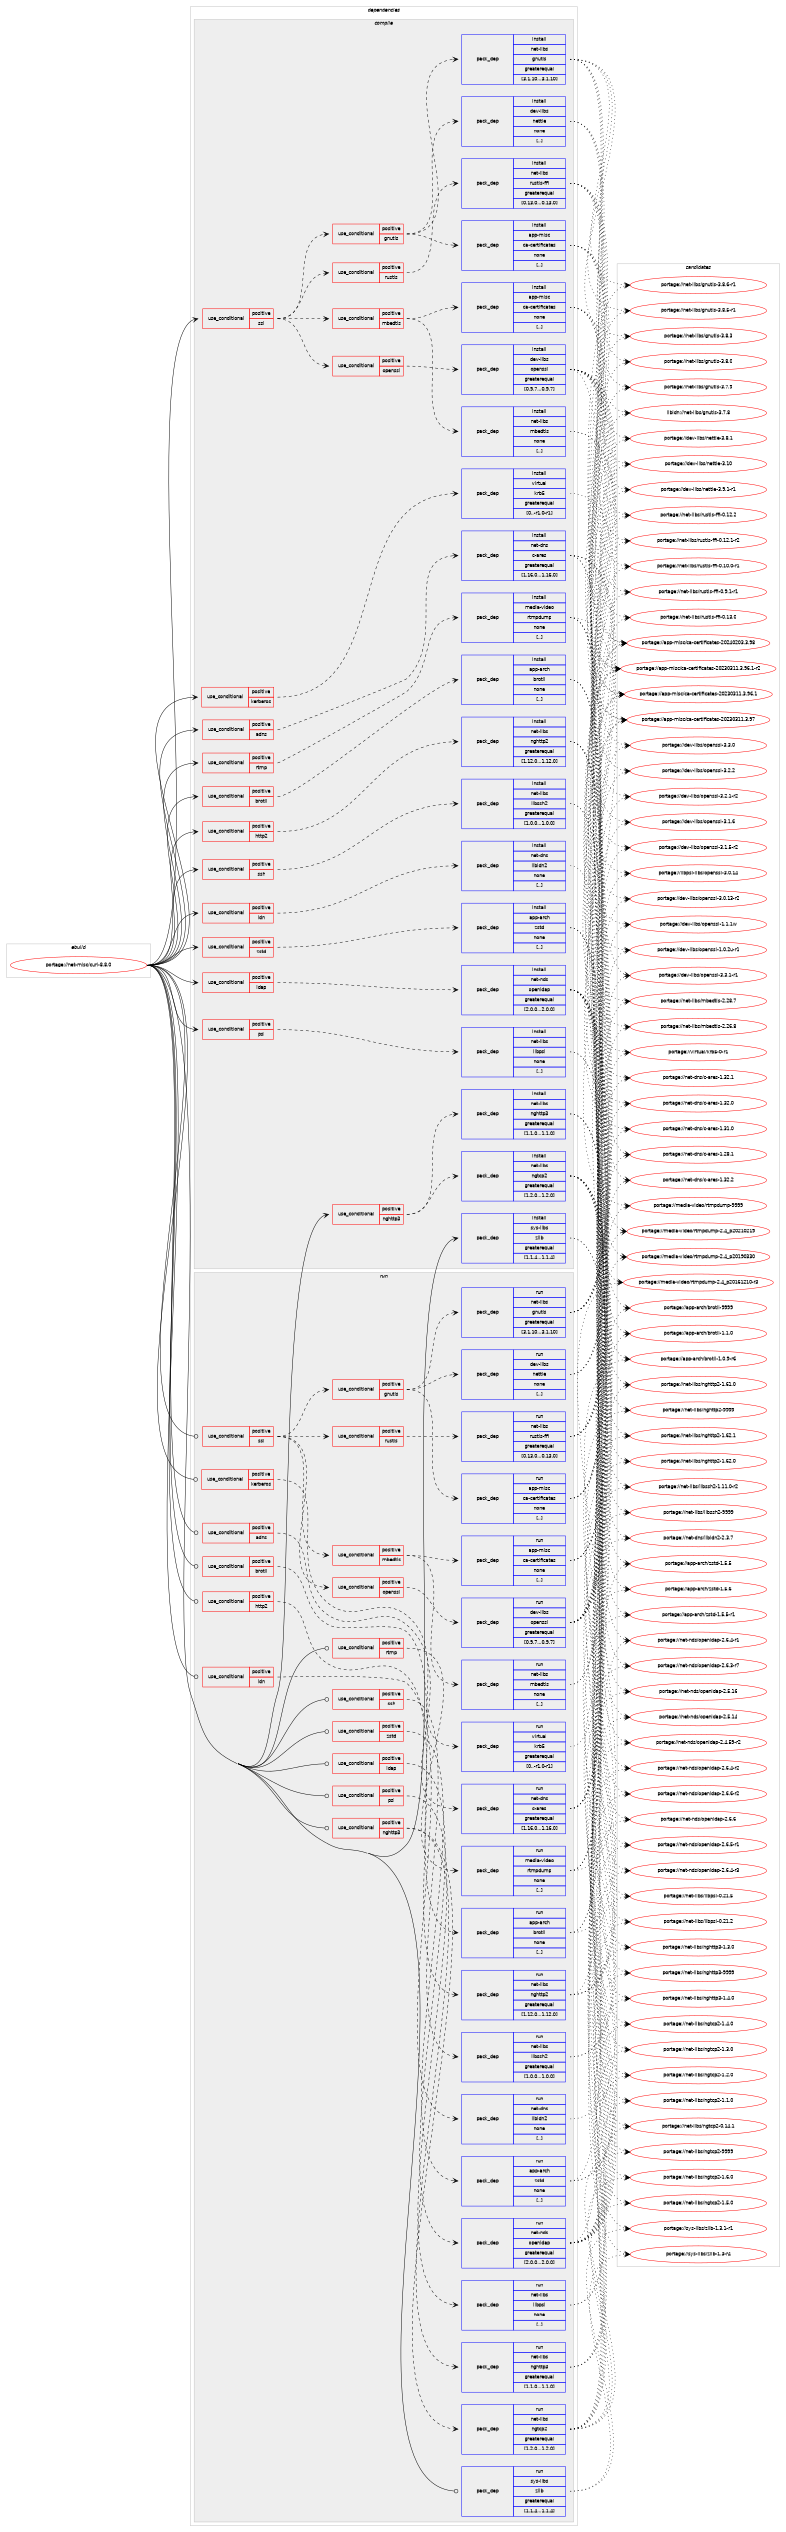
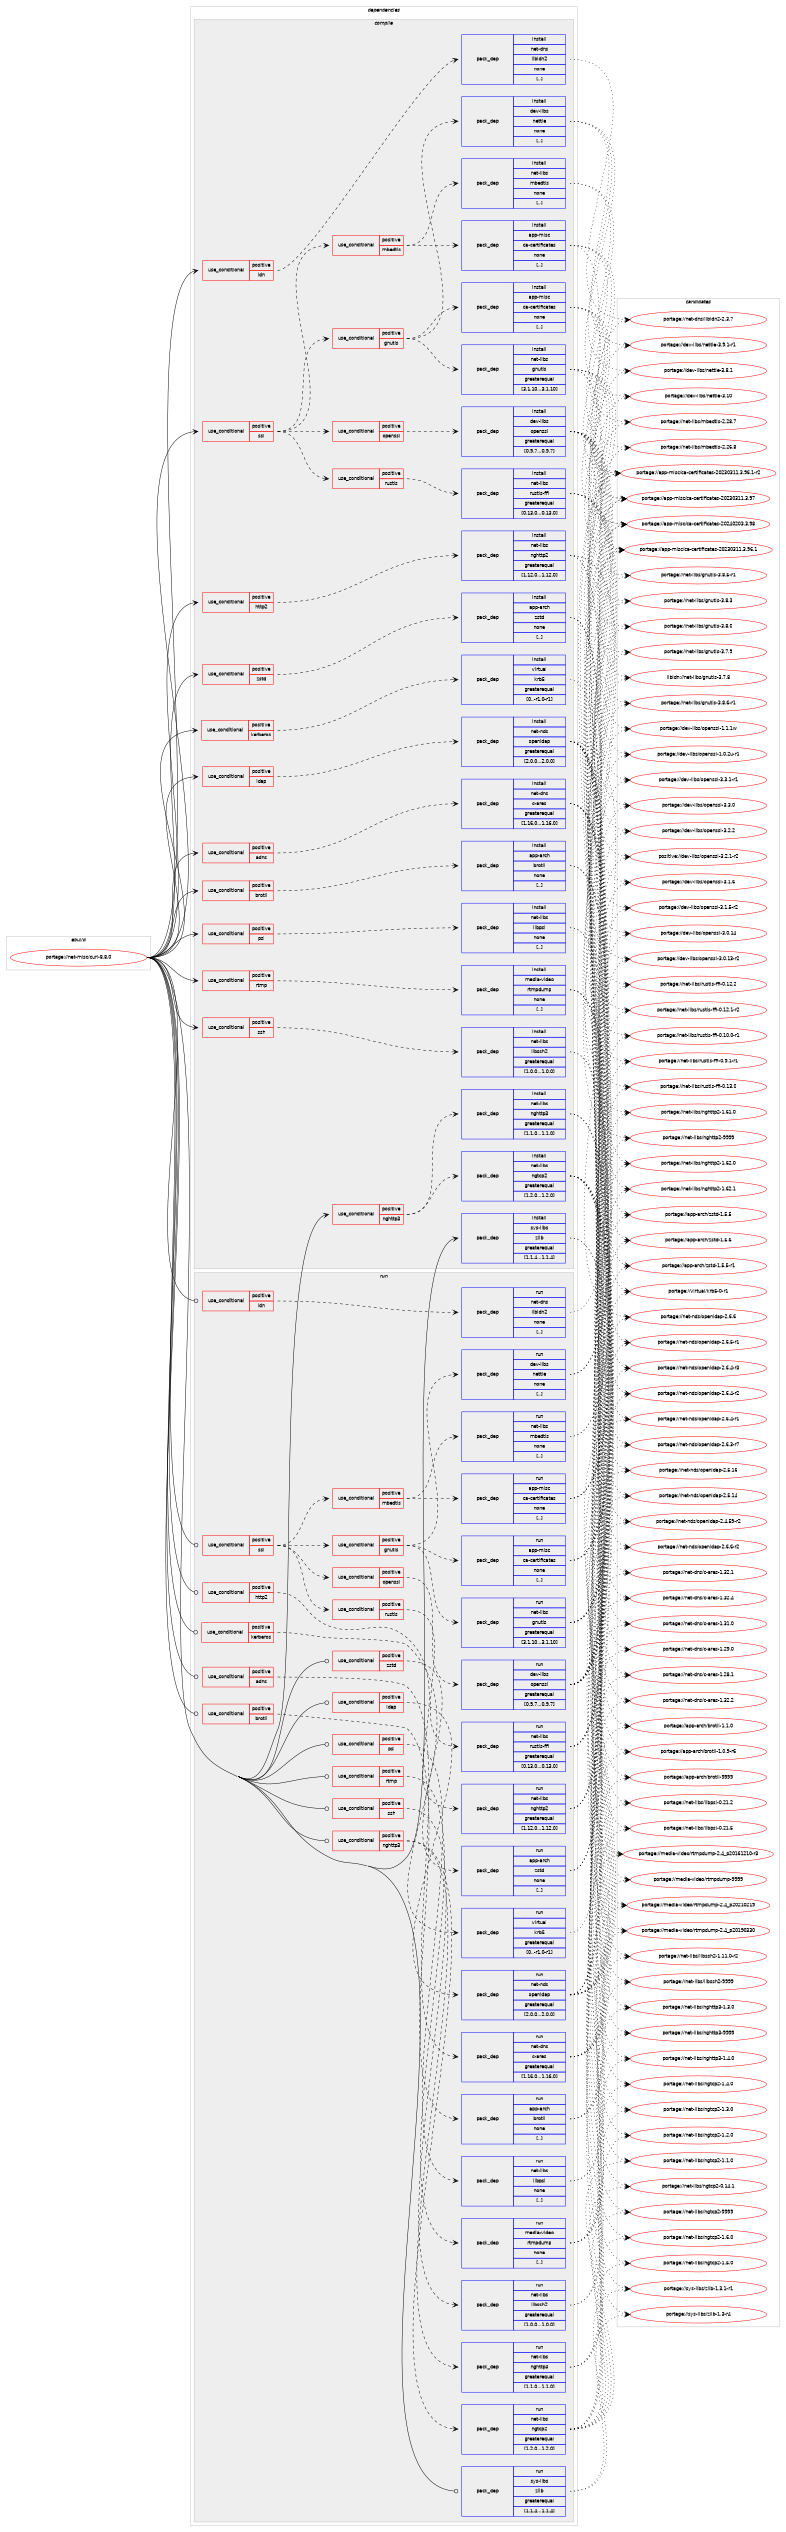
node "portage://dev-libs/openssl-3.2.1-r2": label "portage://dev-libs/openssl-3.2.1-r2" -> "positive://dev-libs/openssl-3.2.1-r2"
node "portage://libpsl-libs/openssl-3.0.14": label "portage://libpsl-libs/openssl-3.0.14" -> "portage://dev-libs/openssl-3.0.14"
node "portage://net-dns/c-ares-1.32.0": label "portage://net-dns/c-ares-1.32.0" -> "portage://net-dns/c-ares-1.32.4"
node "portage://net-dns/c-ares-1.29.0": added
